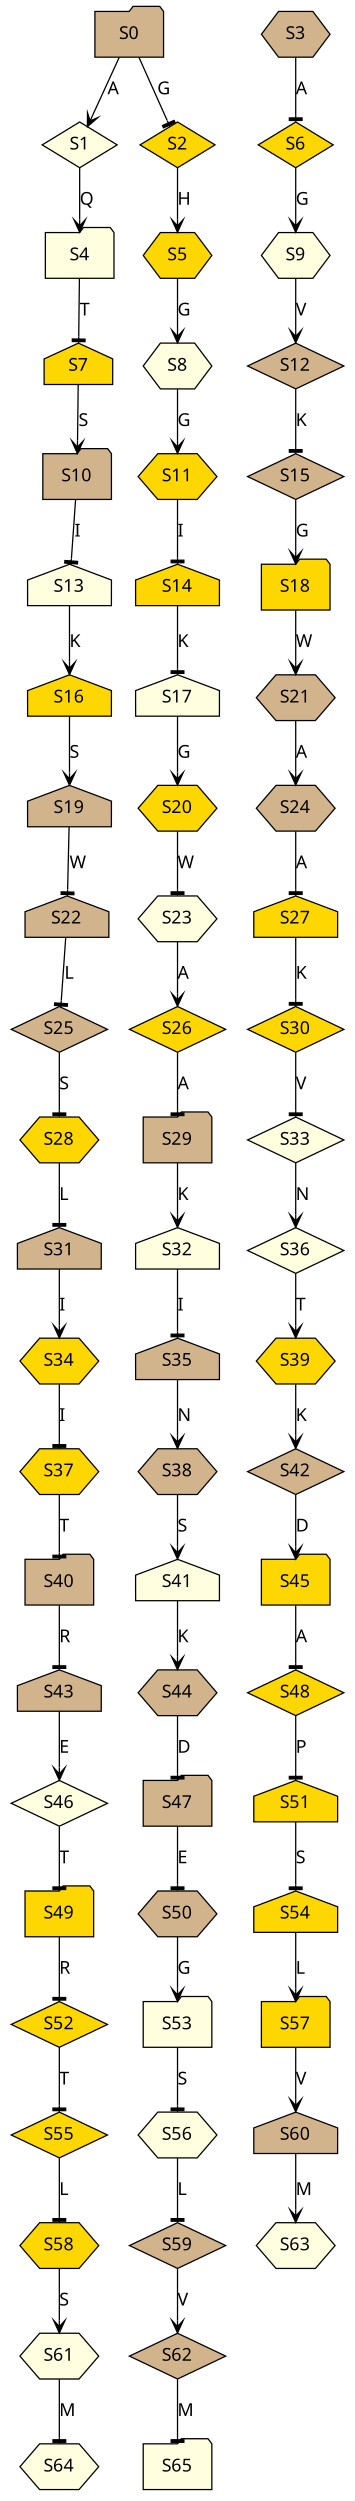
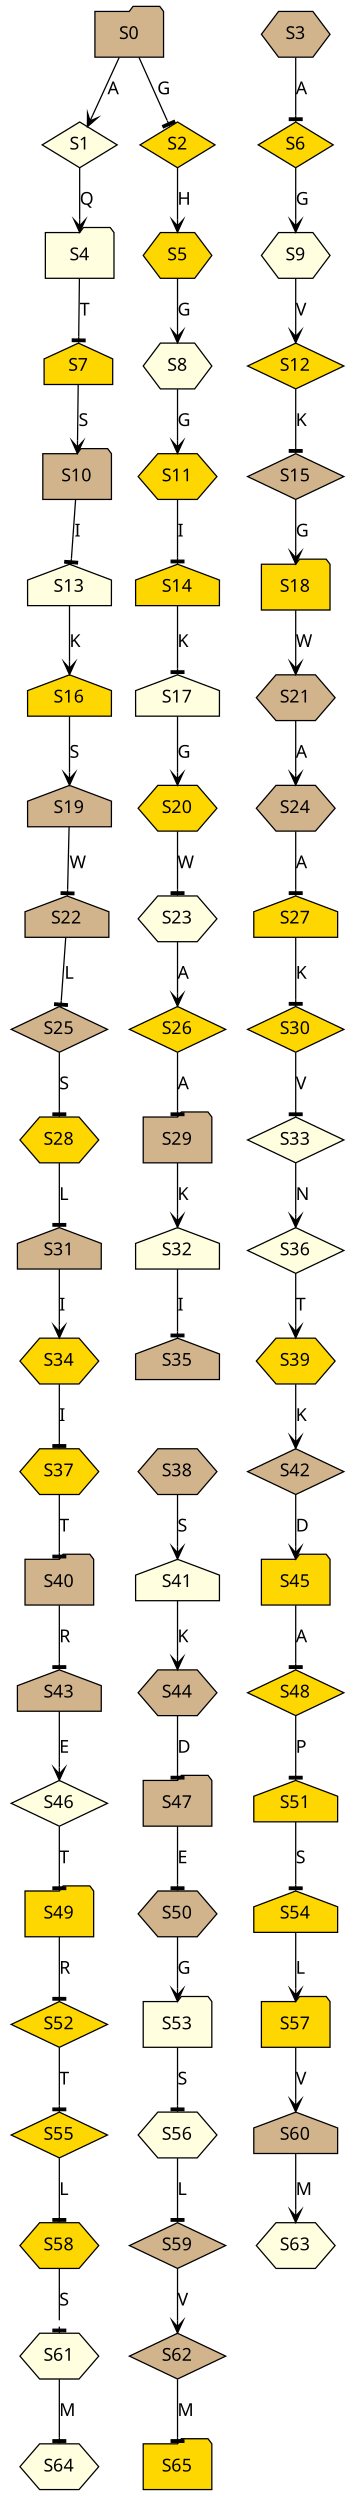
node "S12": fillcolor tan -> gold
edge "S35" -> "S38": removed, label "N"
edge "S58" -> "S61": arrowhead vee -> tee
node "S65": fillcolor lightyellow -> gold
